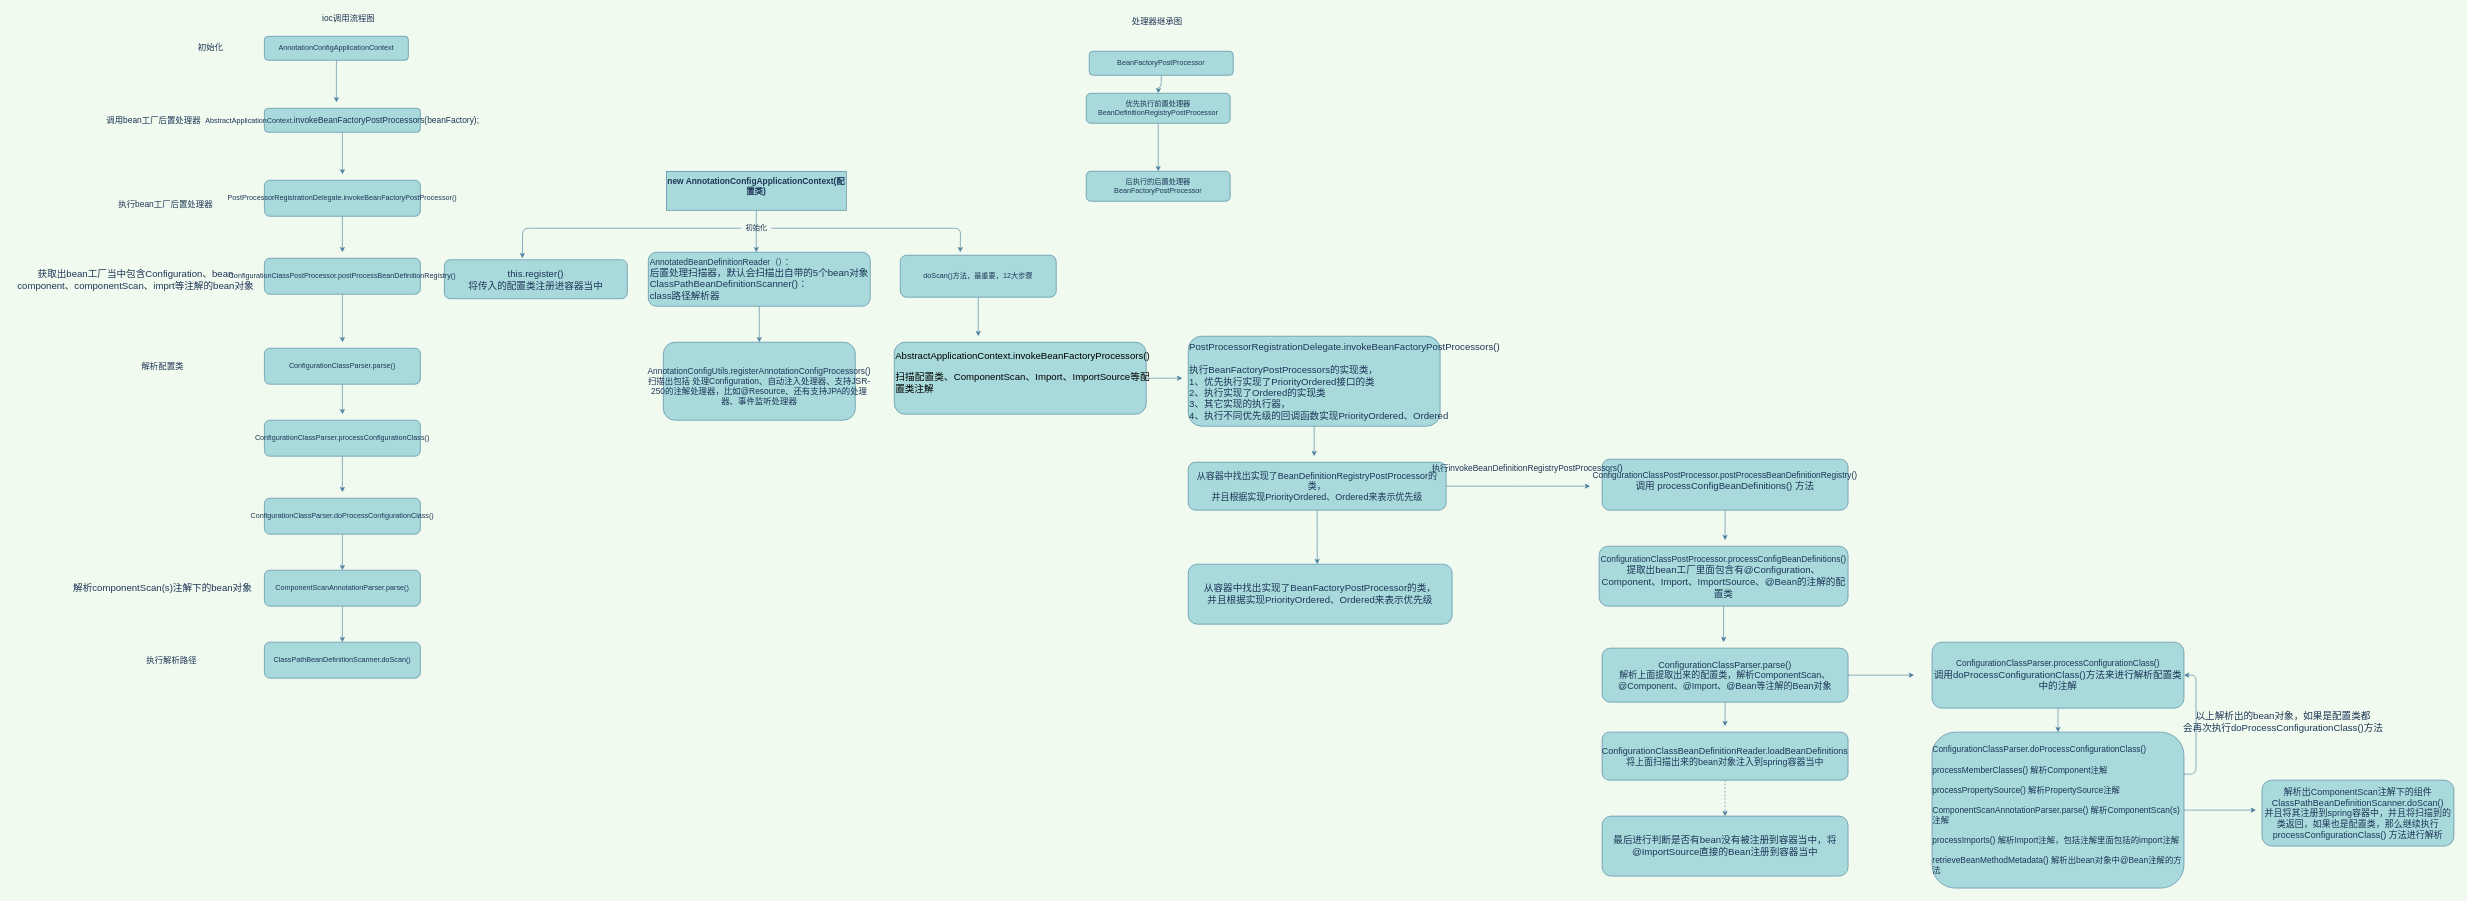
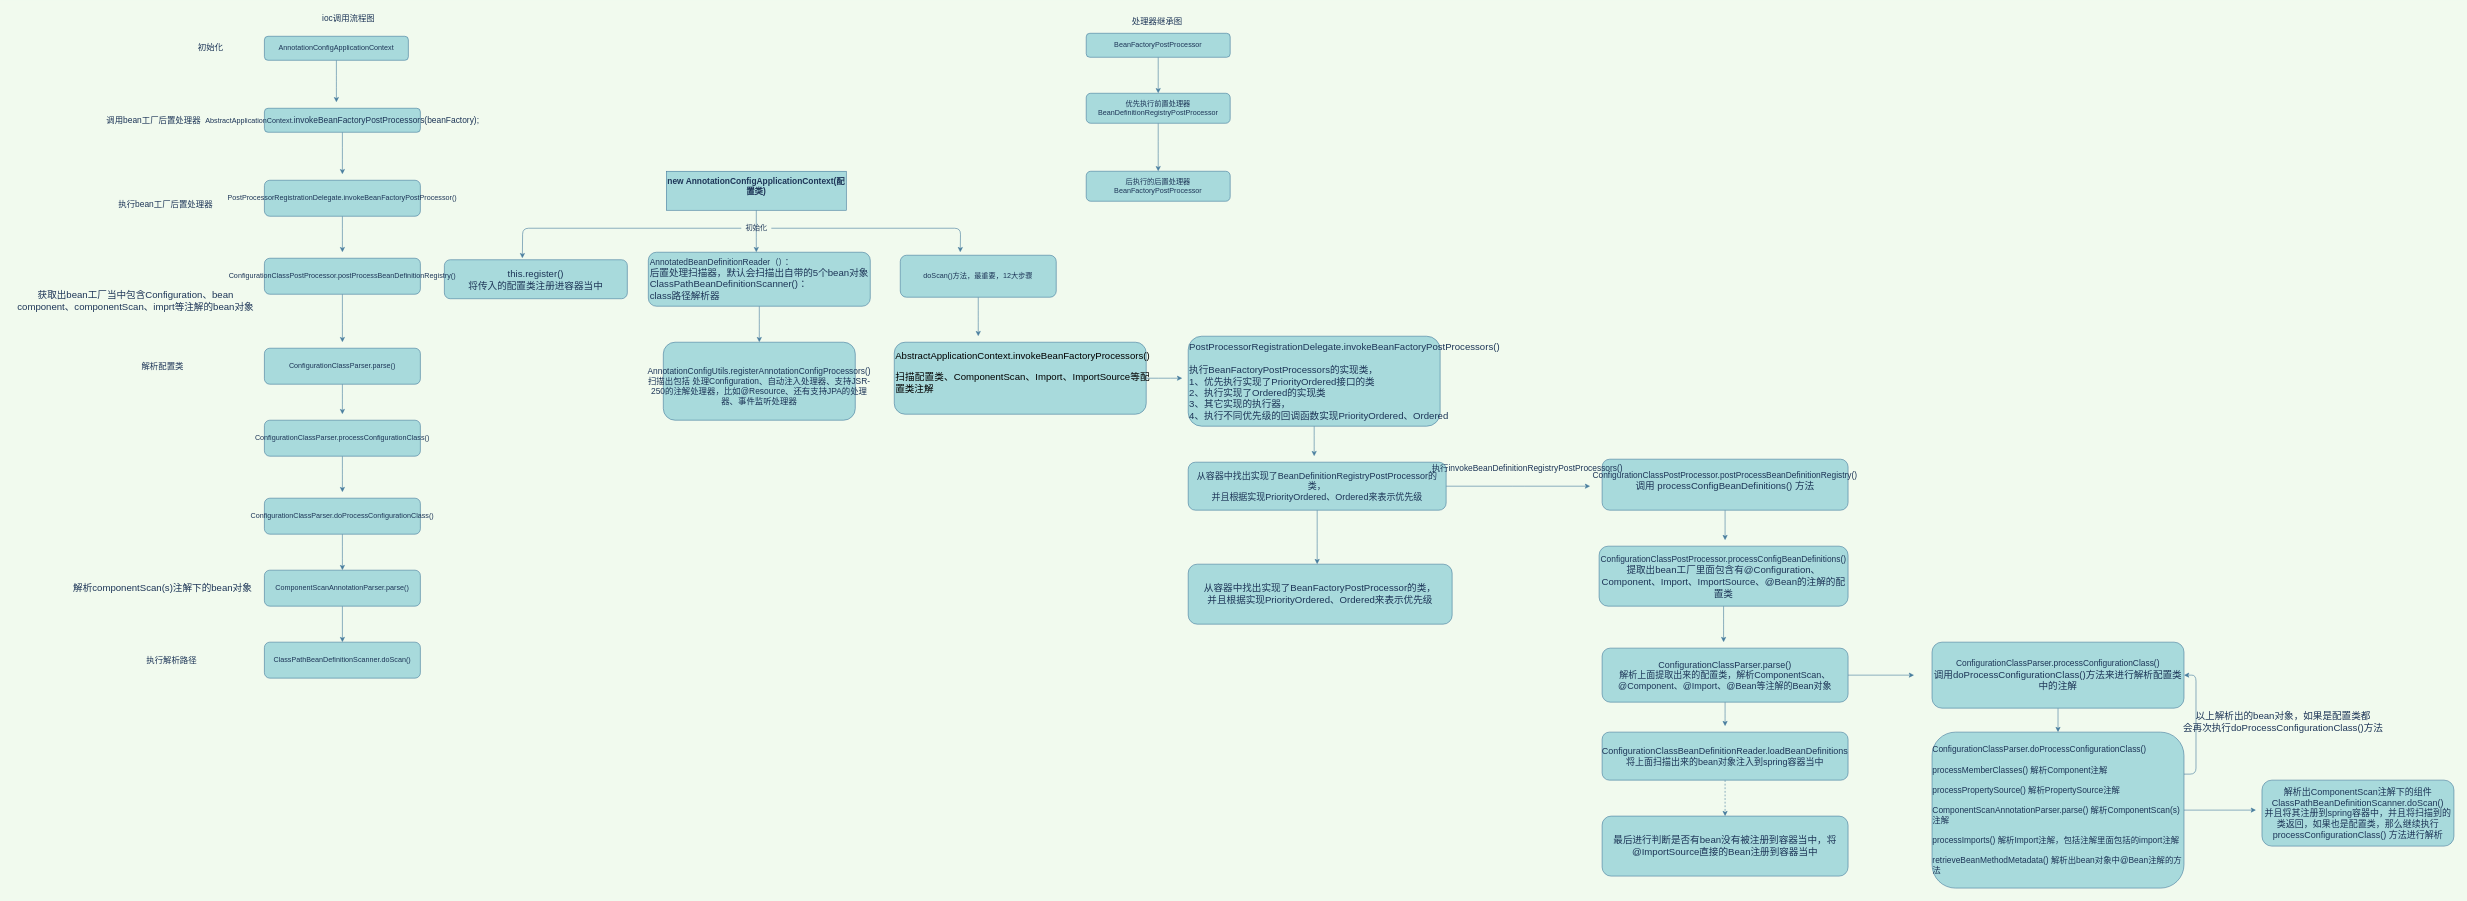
node "BeanFactoryPostProcessor": moved (1161, 63) -> (1158, 45)
node "获取出bean工厂当中包含Configuration、beancomponent、componentScan、imprt等注解的bean对象": moved (135, 279) -> (135, 300)
